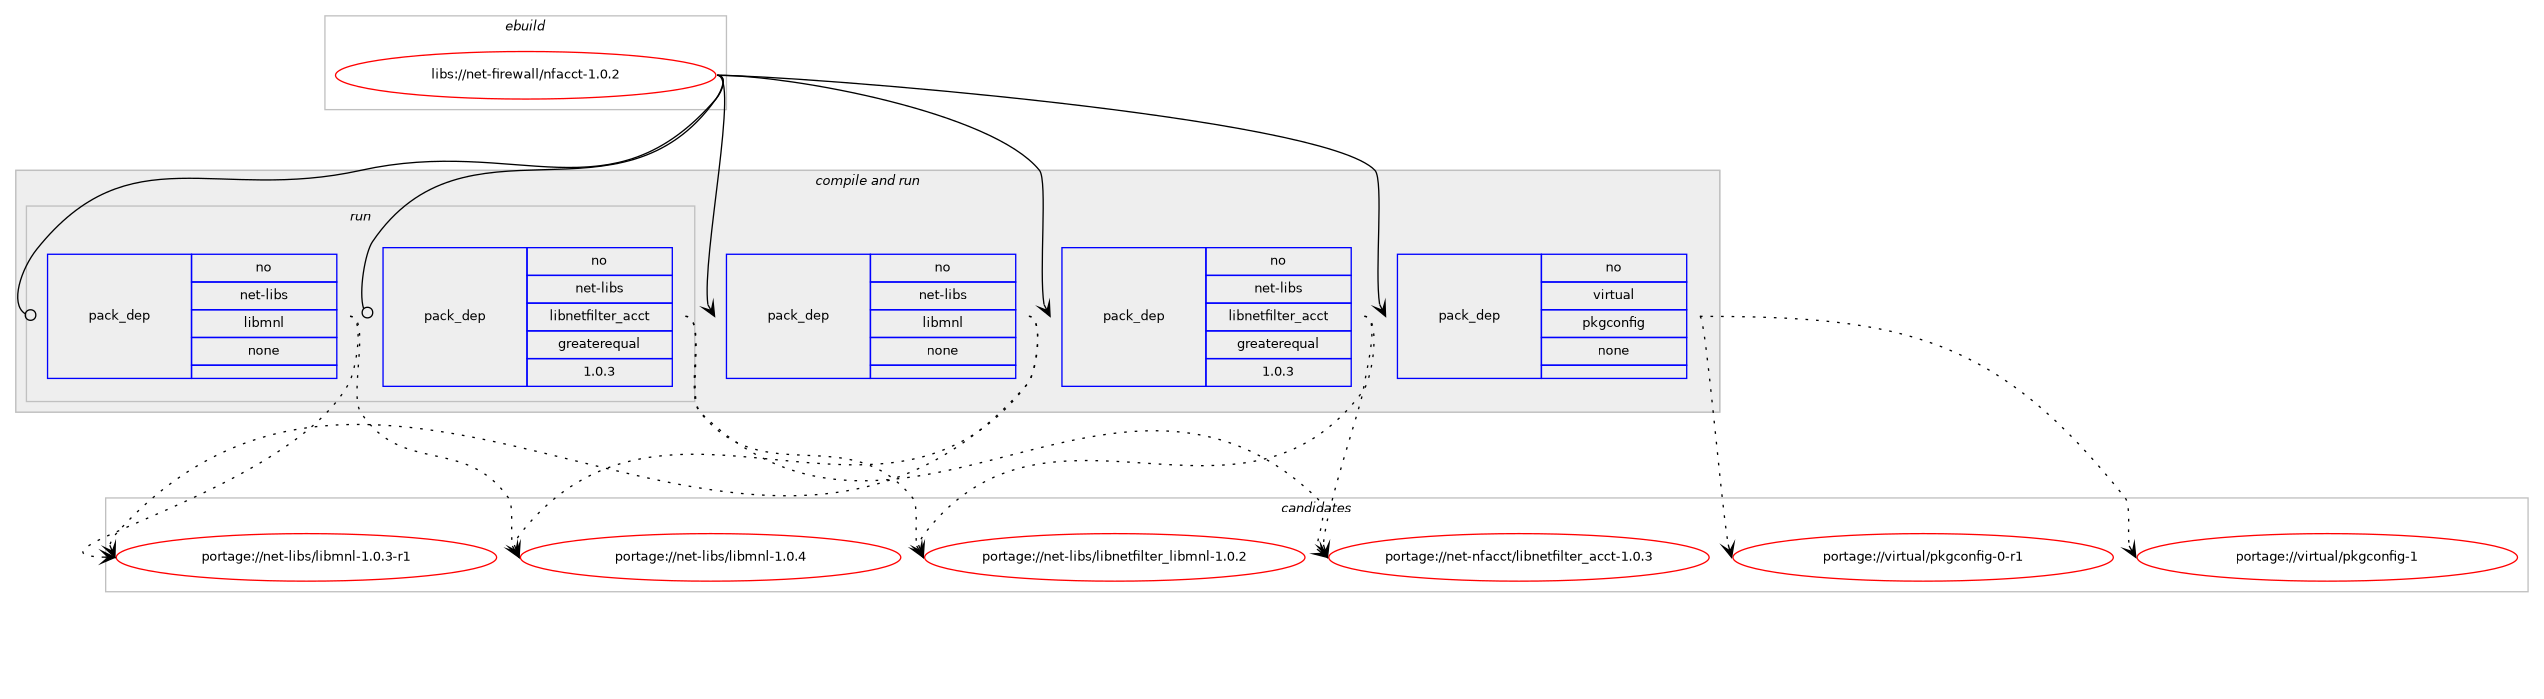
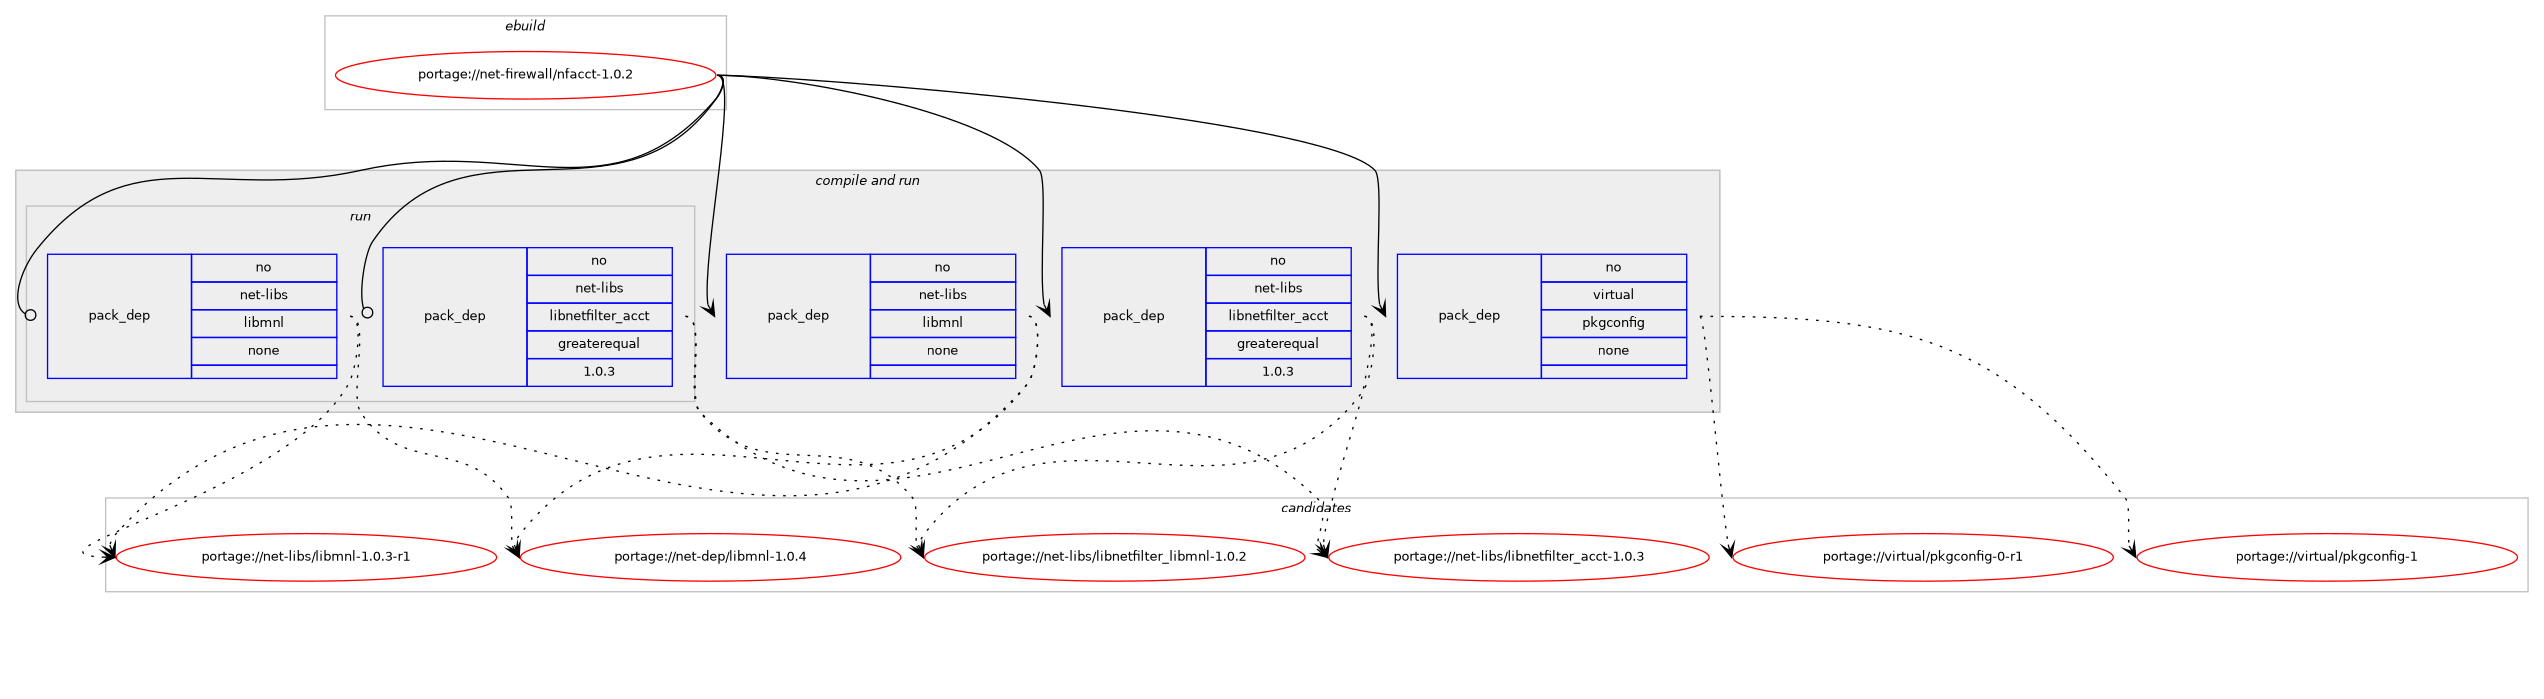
node "libs://net-firewall/nfacct-1.0.2": label "libs://net-firewall/nfacct-1.0.2" -> "portage://net-firewall/nfacct-1.0.2"
node "portage://net-libs/libmnl-1.0.4": label "portage://net-libs/libmnl-1.0.4" -> "portage://net-dep/libmnl-1.0.4"
node "portage://net-nfacct/libnetfilter_acct-1.0.3": label "portage://net-nfacct/libnetfilter_acct-1.0.3" -> "portage://net-libs/libnetfilter_acct-1.0.3"
